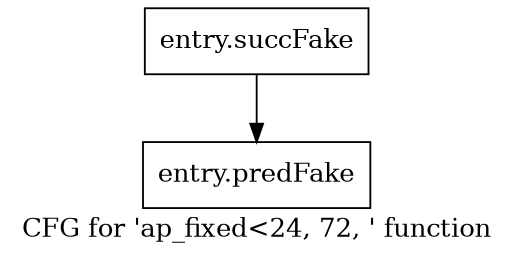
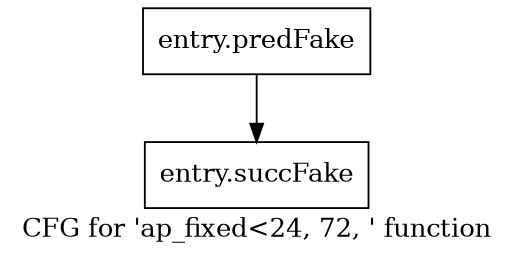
edge "entry.succFake" -> "entry.predFake": reversed
